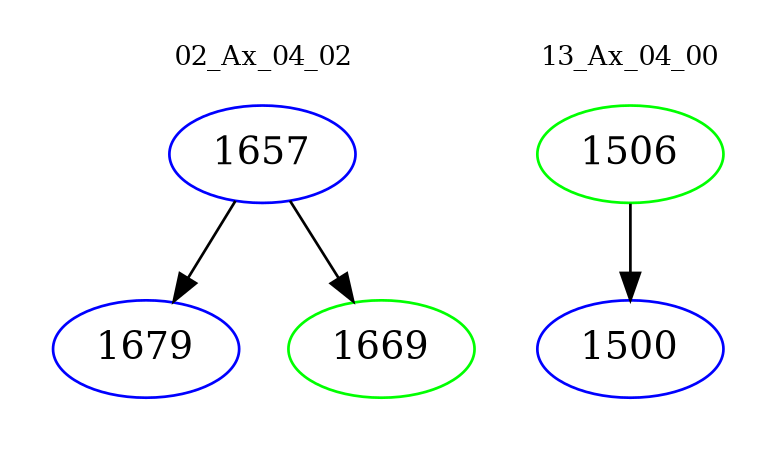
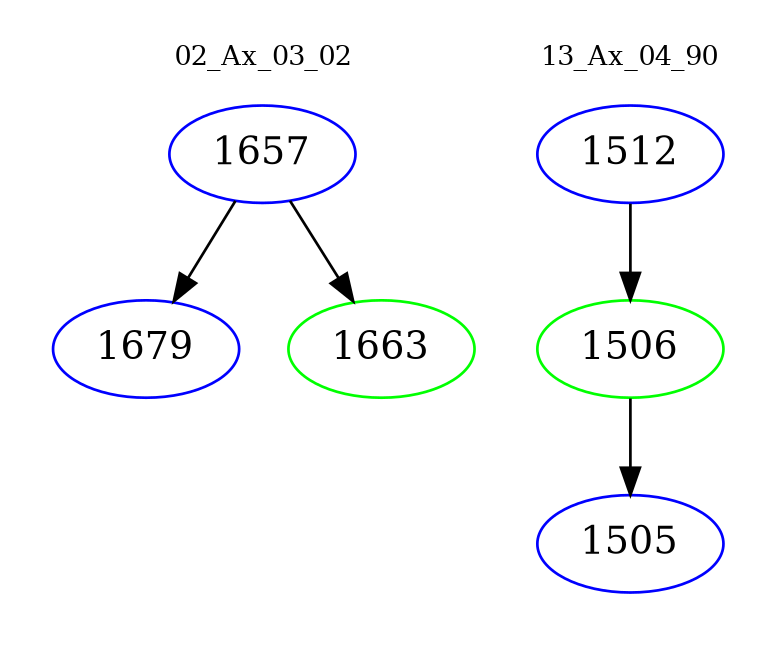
cluster "02_Ax_04_02": label "02_Ax_04_02" -> "02_Ax_03_02"
cluster "13_Ax_04_00": label "13_Ax_04_00" -> "13_Ax_04_90"
node "1512": added
node "1669": label "1669" -> "1663"
node "1500": label "1500" -> "1505"
